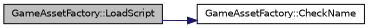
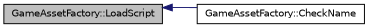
edge "GameAssetFactory::LoadScript" -> "GameAssetFactory::CheckName": reversed
